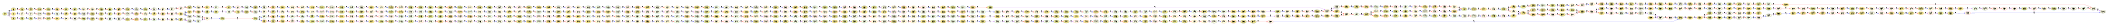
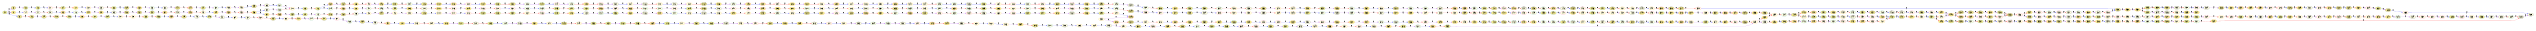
edge "S298" -> "S302": reversed
edge "S576" -> "S584": now "S576" -> "S580"
